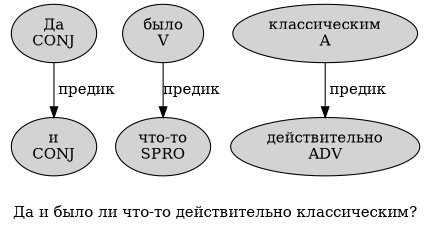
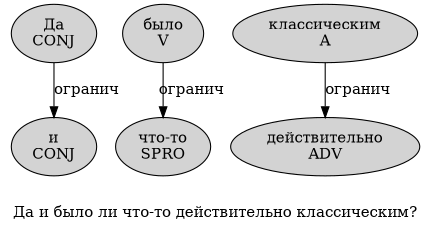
edge "Да CONJ" -> "и CONJ": label "предик" -> "огранич"
edge "было V" -> "что-то SPRO": label "предик" -> "огранич"
edge "классическим A" -> "действительно ADV": label "предик" -> "огранич"
